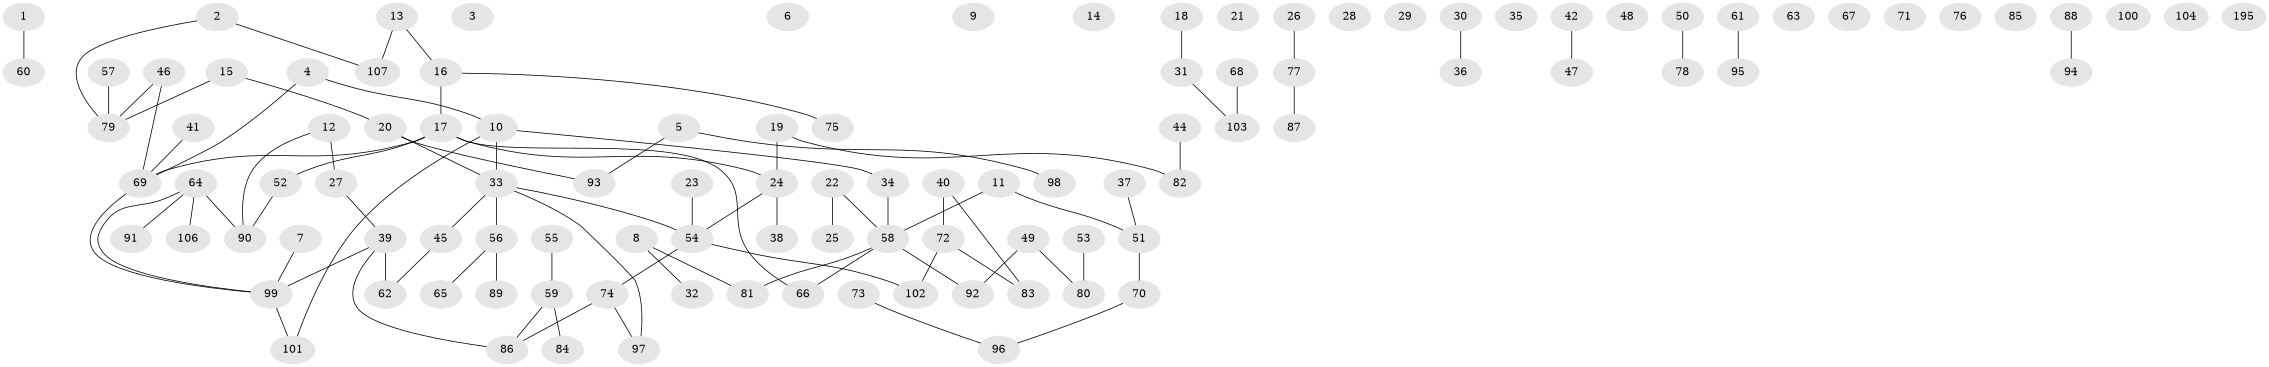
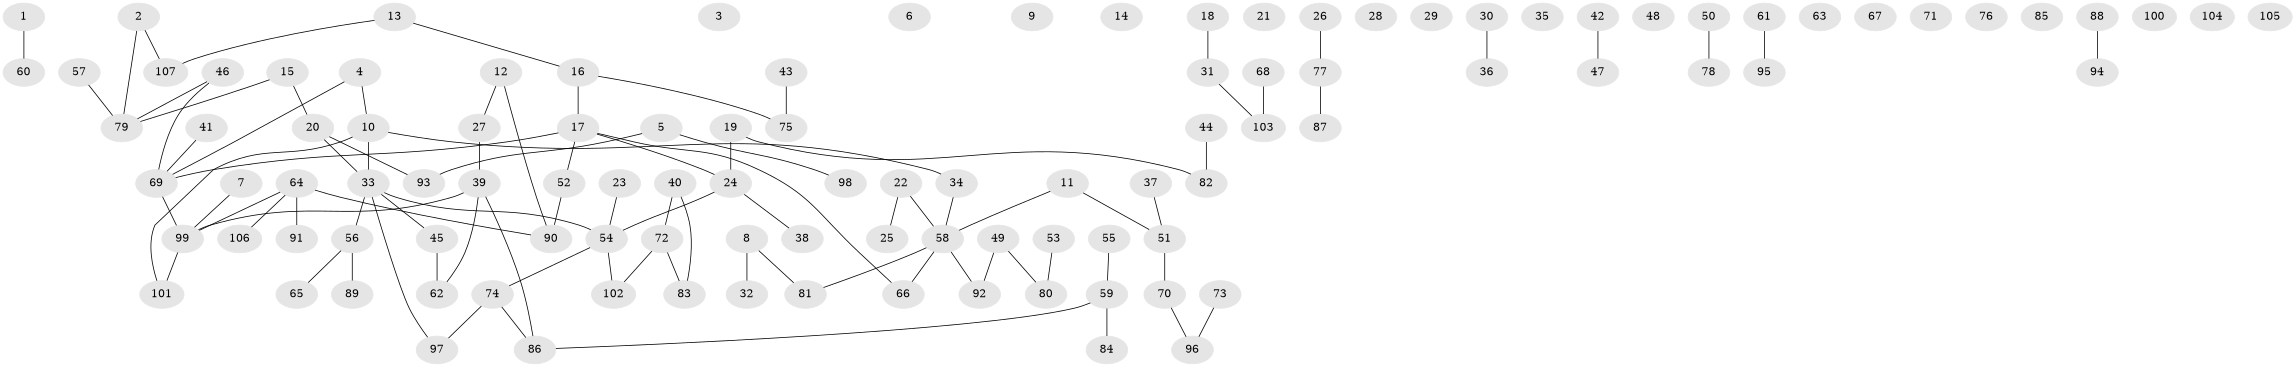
node "195": label "195" -> "105"
node "43": added
